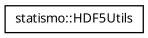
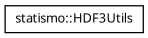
node "statismo::HDF5Utils": label "statismo::HDF5Utils" -> "statismo::HDF3Utils"
